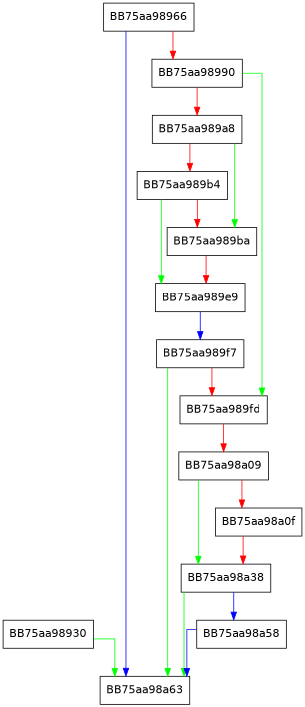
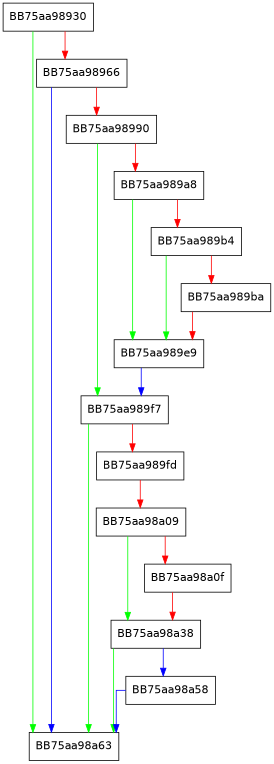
edge "BB75aa98930" -> "BB75aa98966": added
edge "BB75aa989a8" -> "BB75aa989ba": now "BB75aa989a8" -> "BB75aa989e9"
edge "BB75aa98990" -> "BB75aa989fd": now "BB75aa98990" -> "BB75aa989f7"
